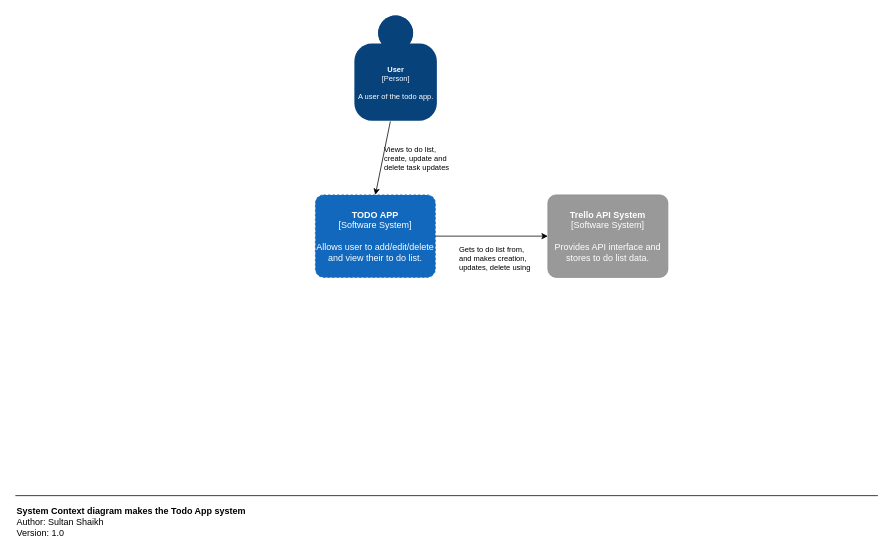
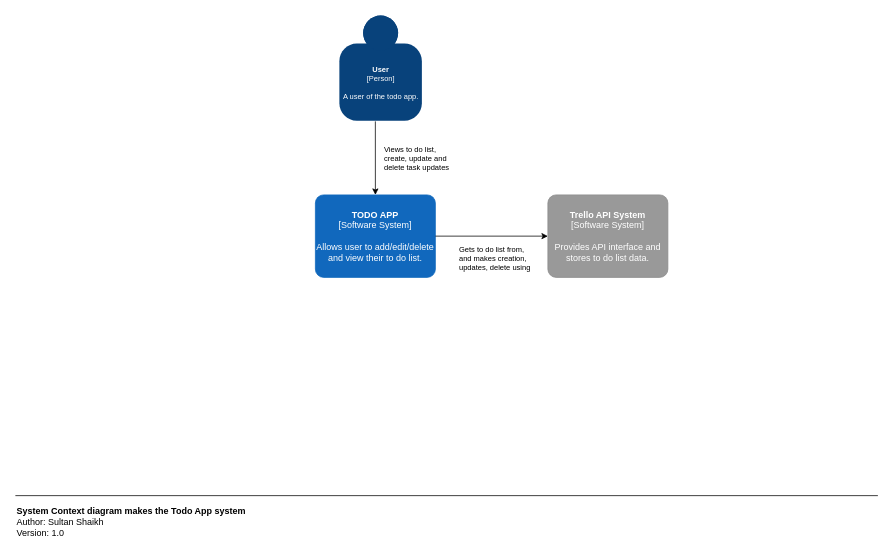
node "User [Person] A user of the todo app.": moved (396, 68) -> (381, 68)
node "TODO APP [Software System] Allows user to add/edit/delete and view their to do list.": style dashed -> solid
